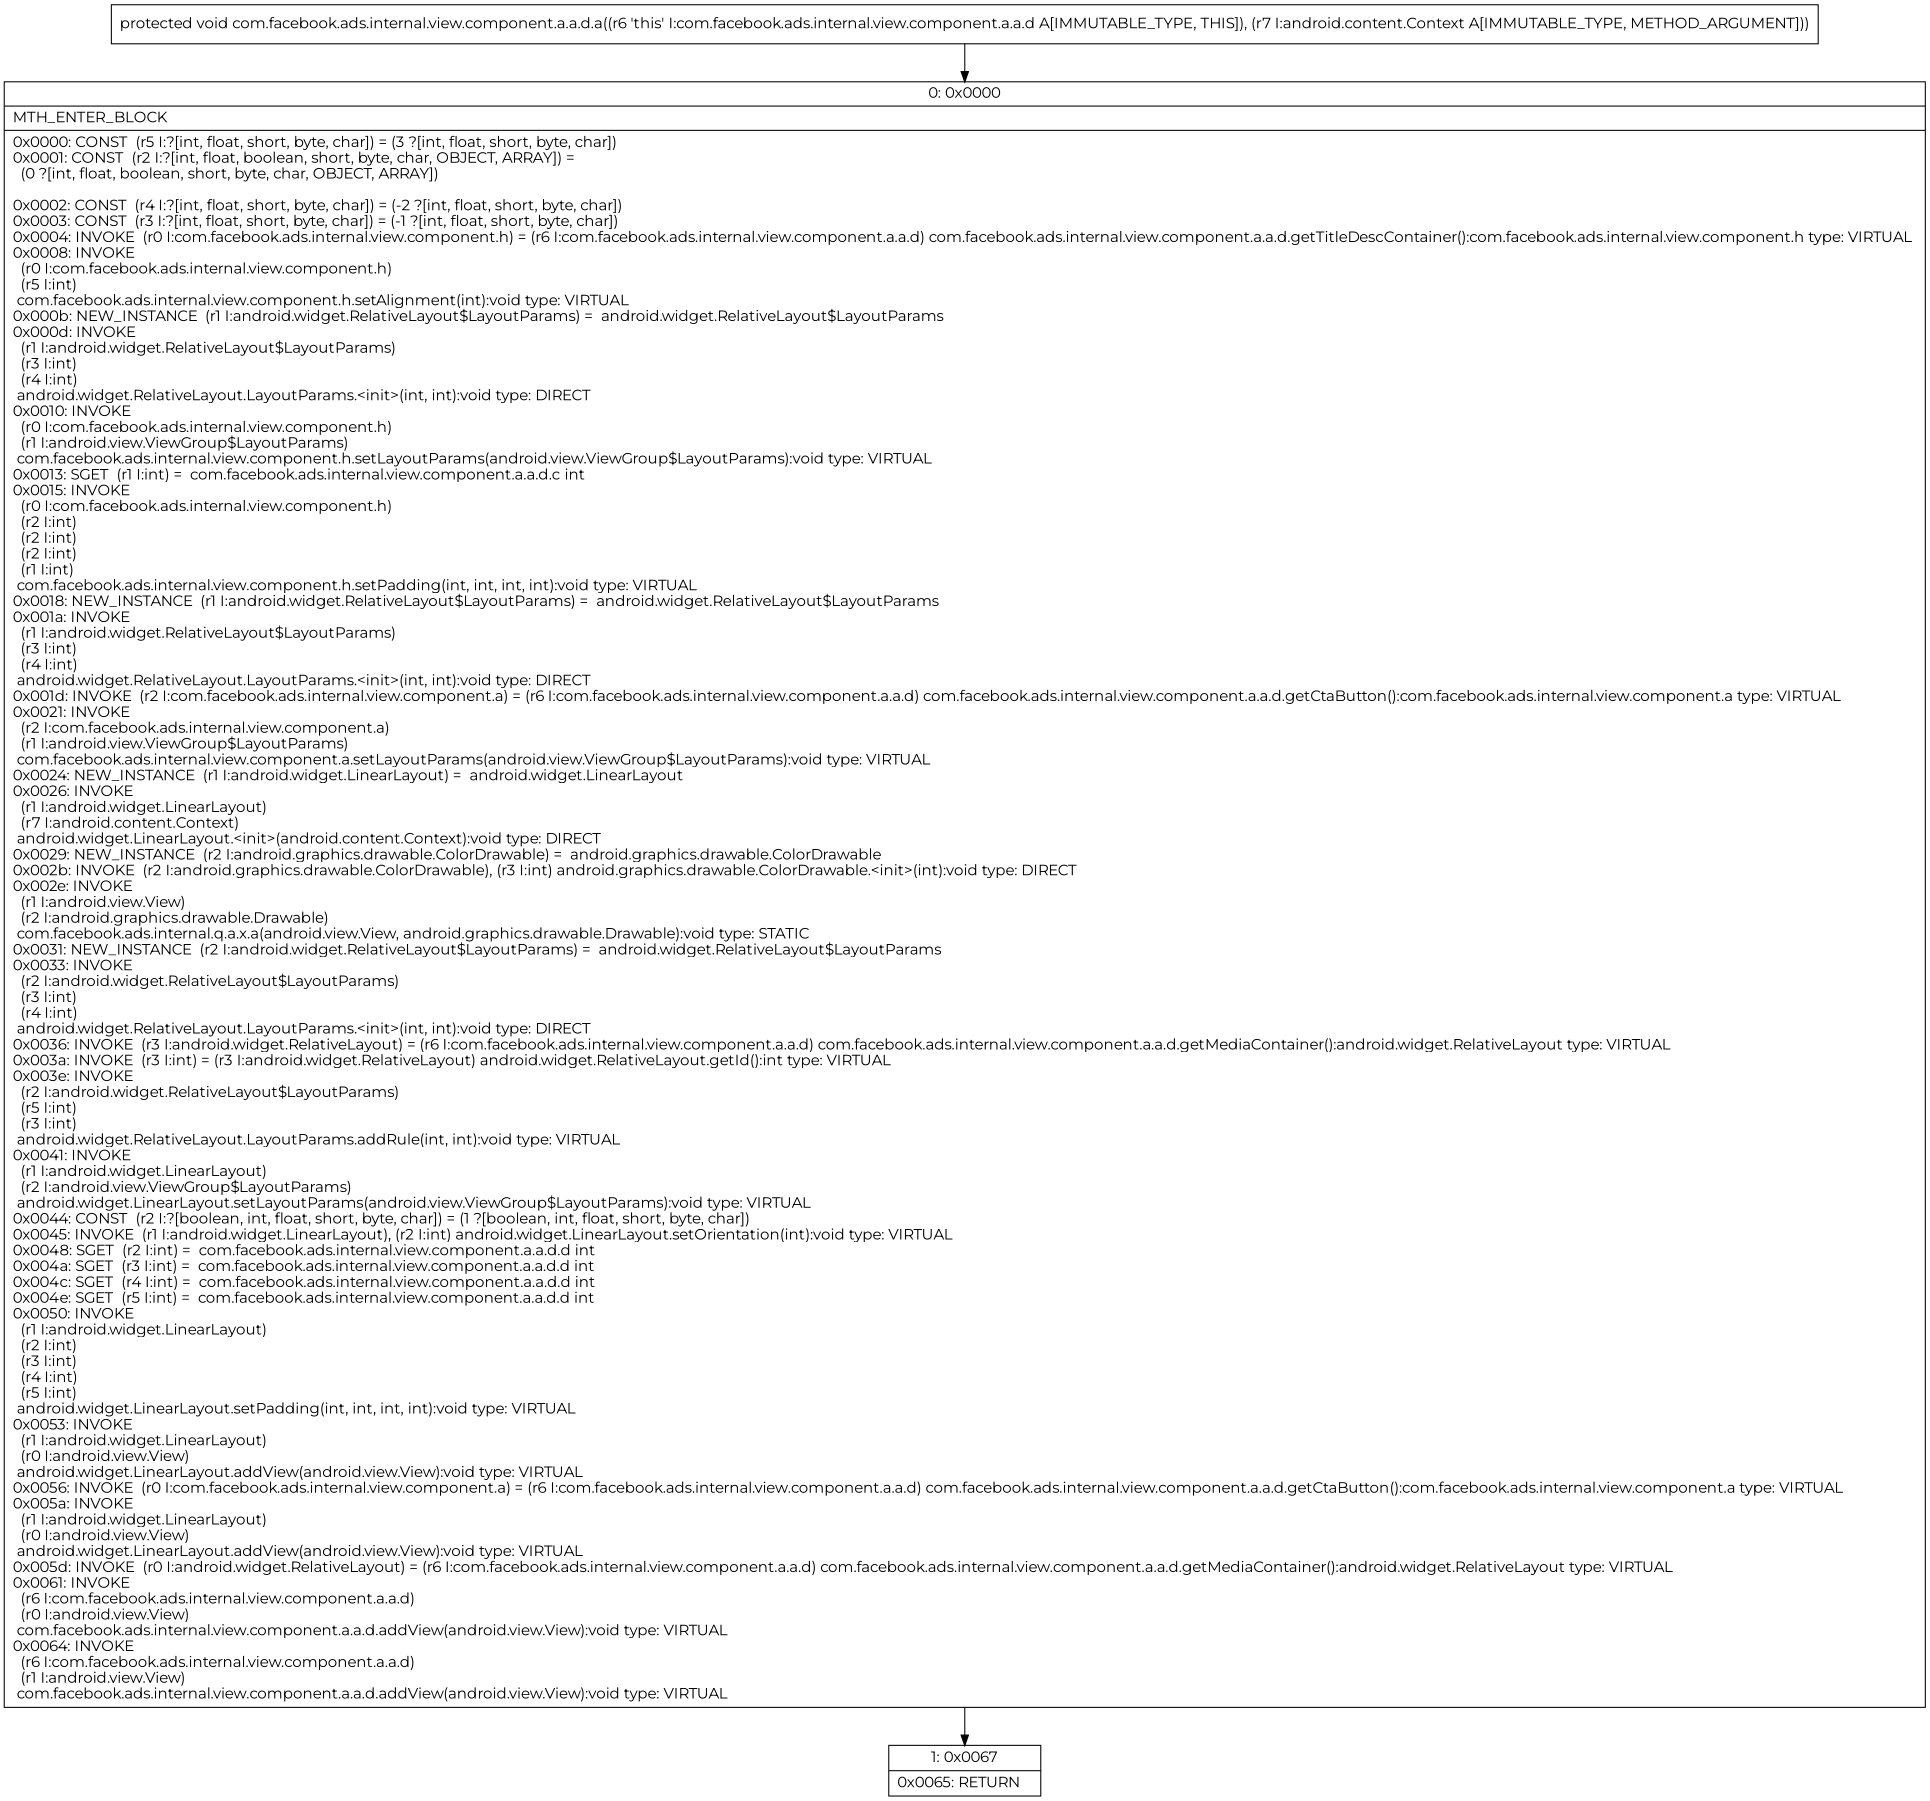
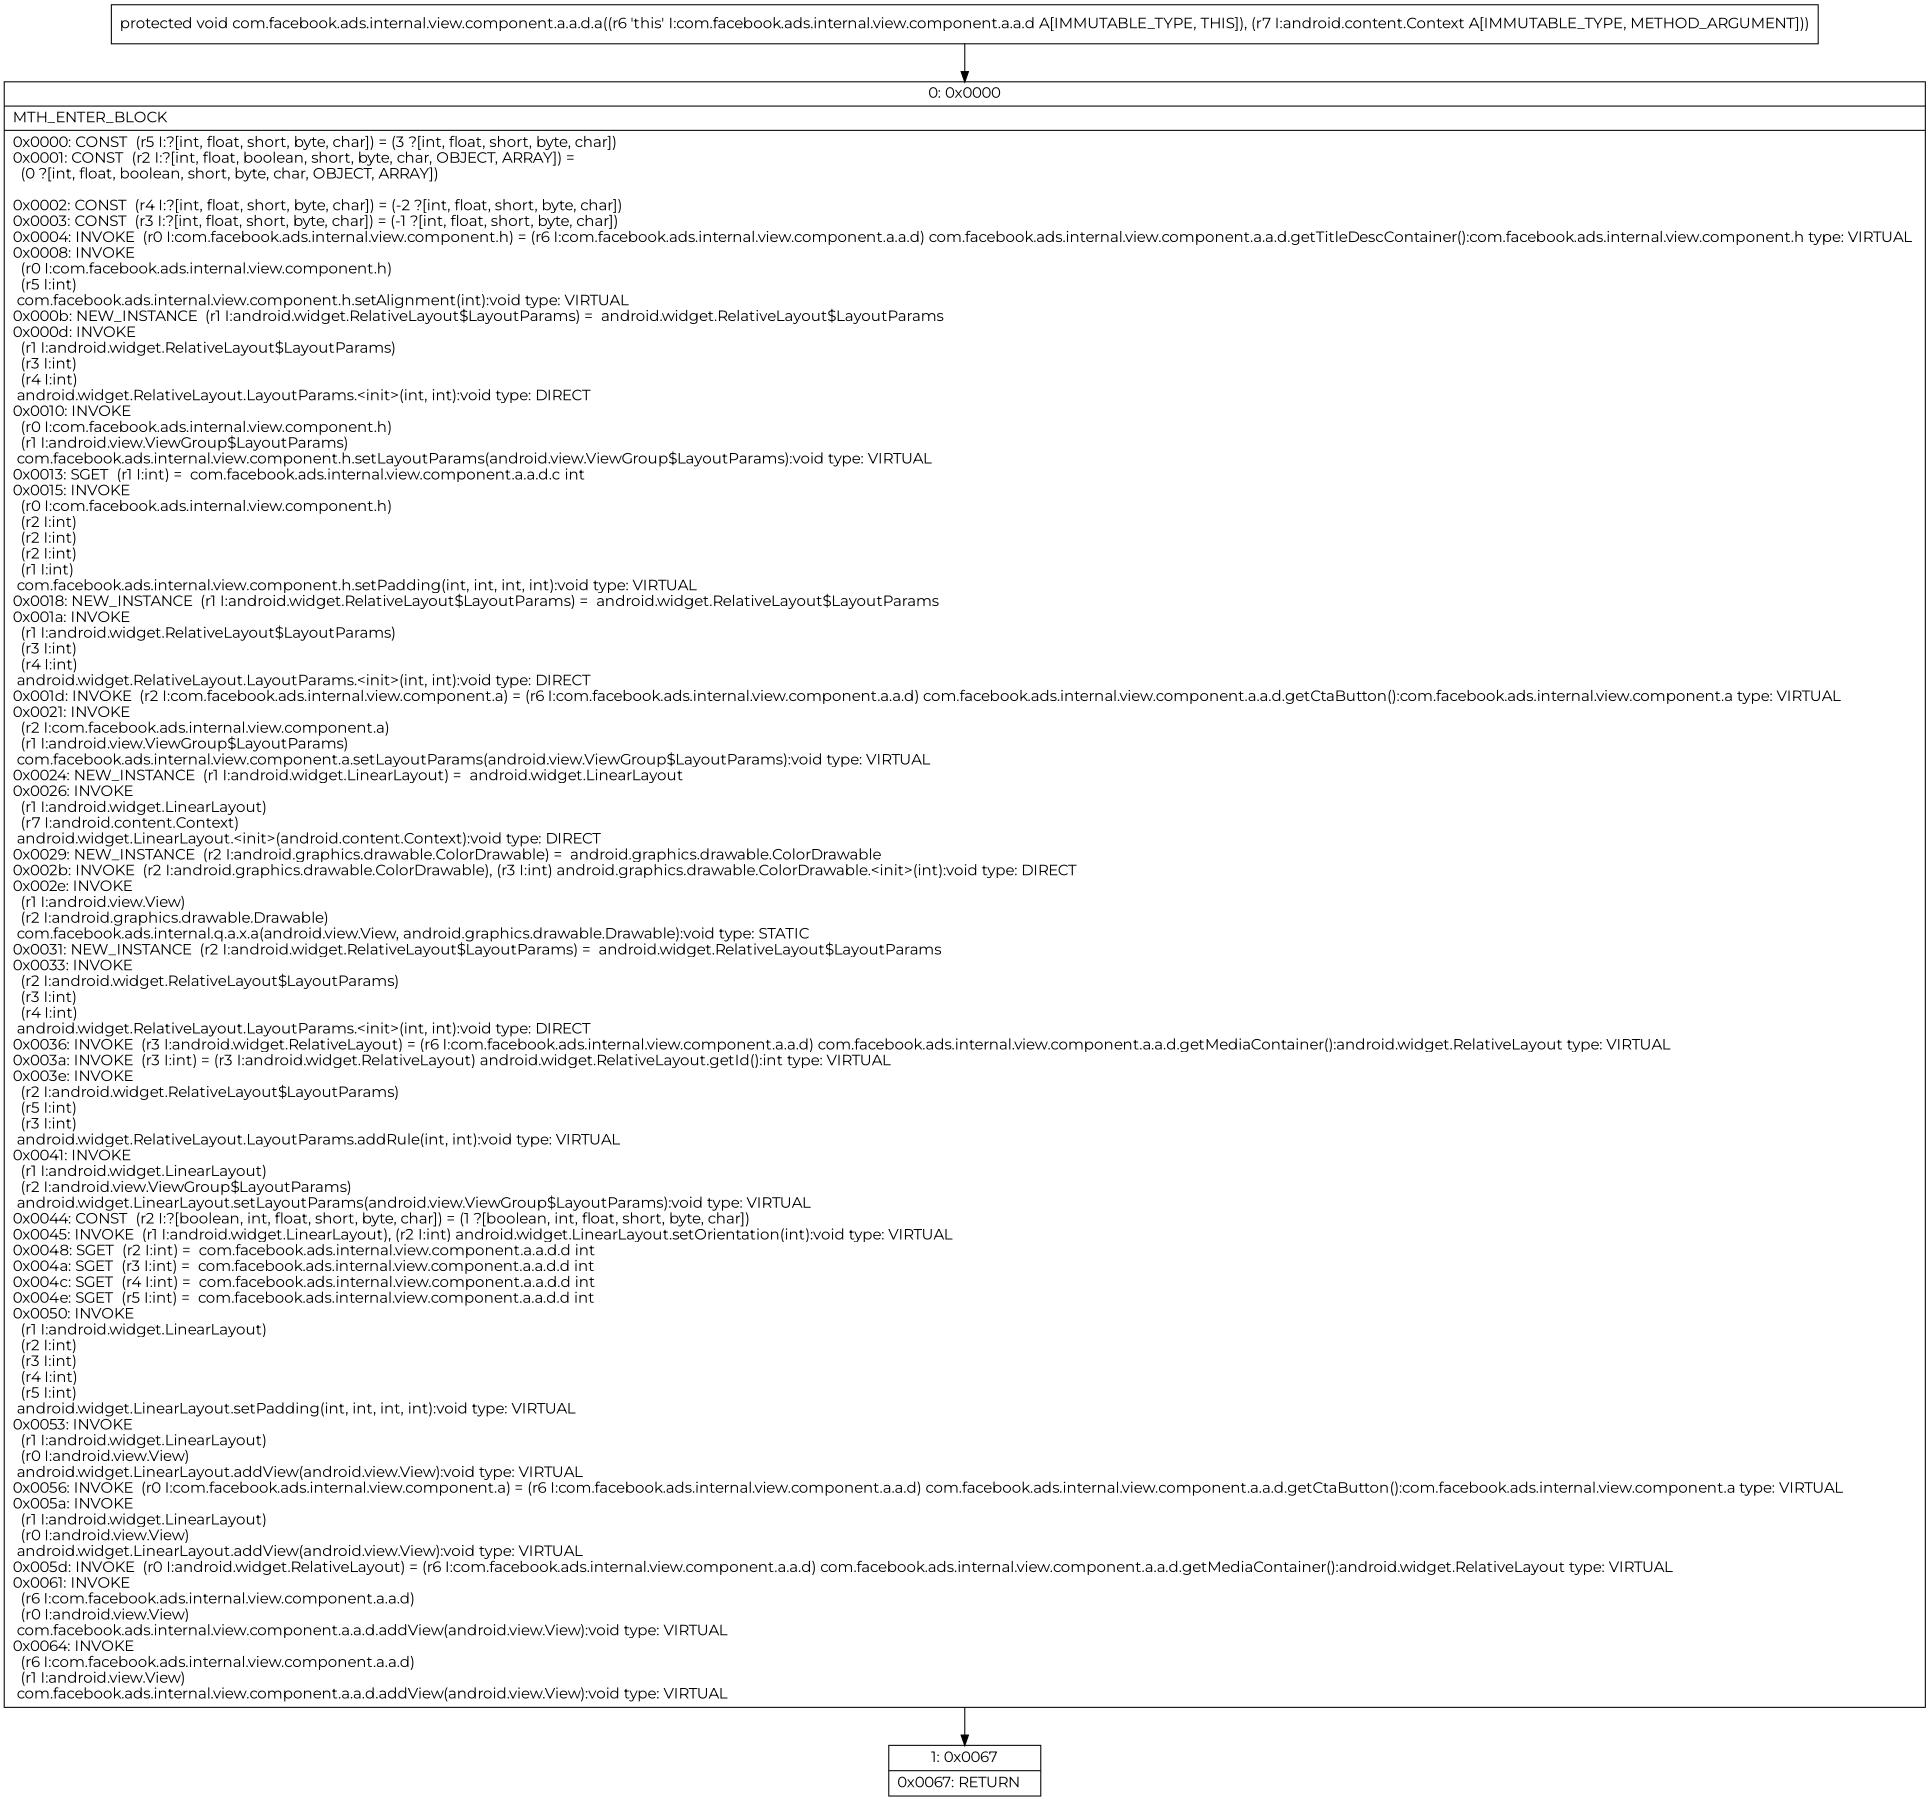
node "1: 0x0067": text "0x0065: RETURN" -> "0x0067: RETURN"
